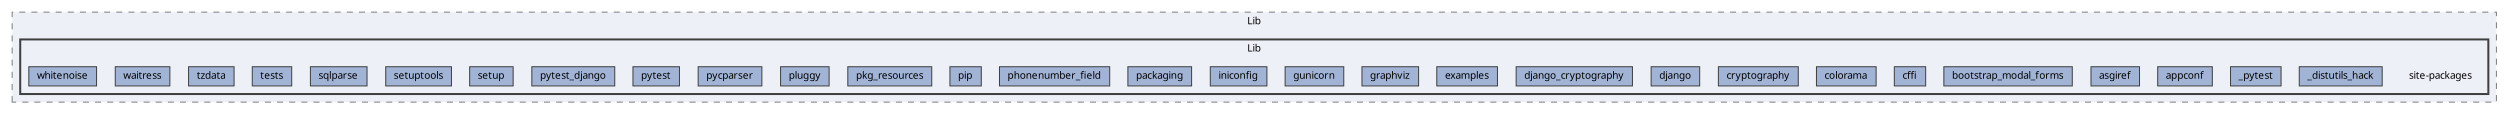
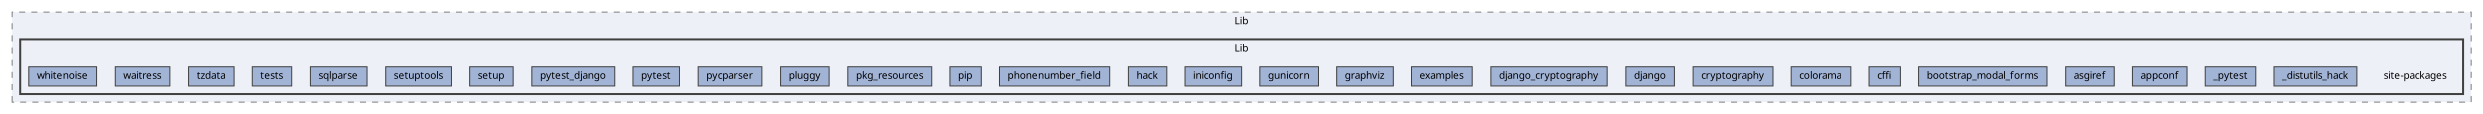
node "packaging": label "packaging" -> "hack"
